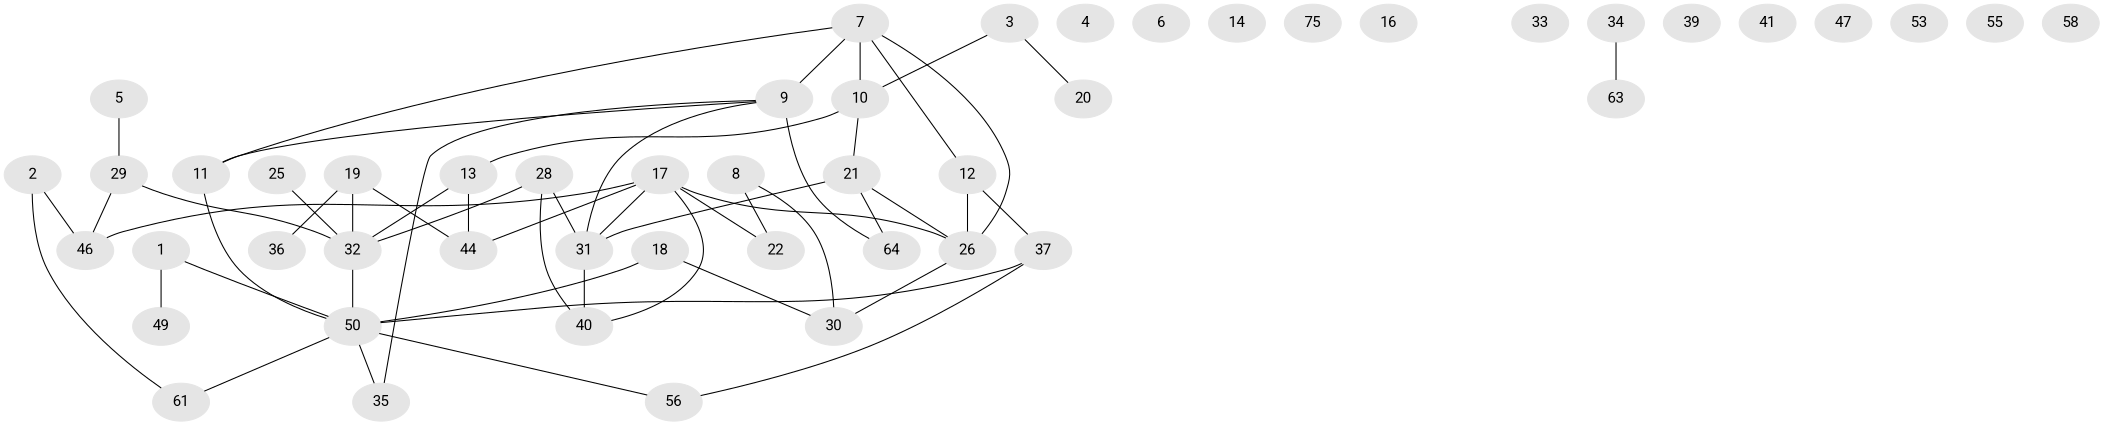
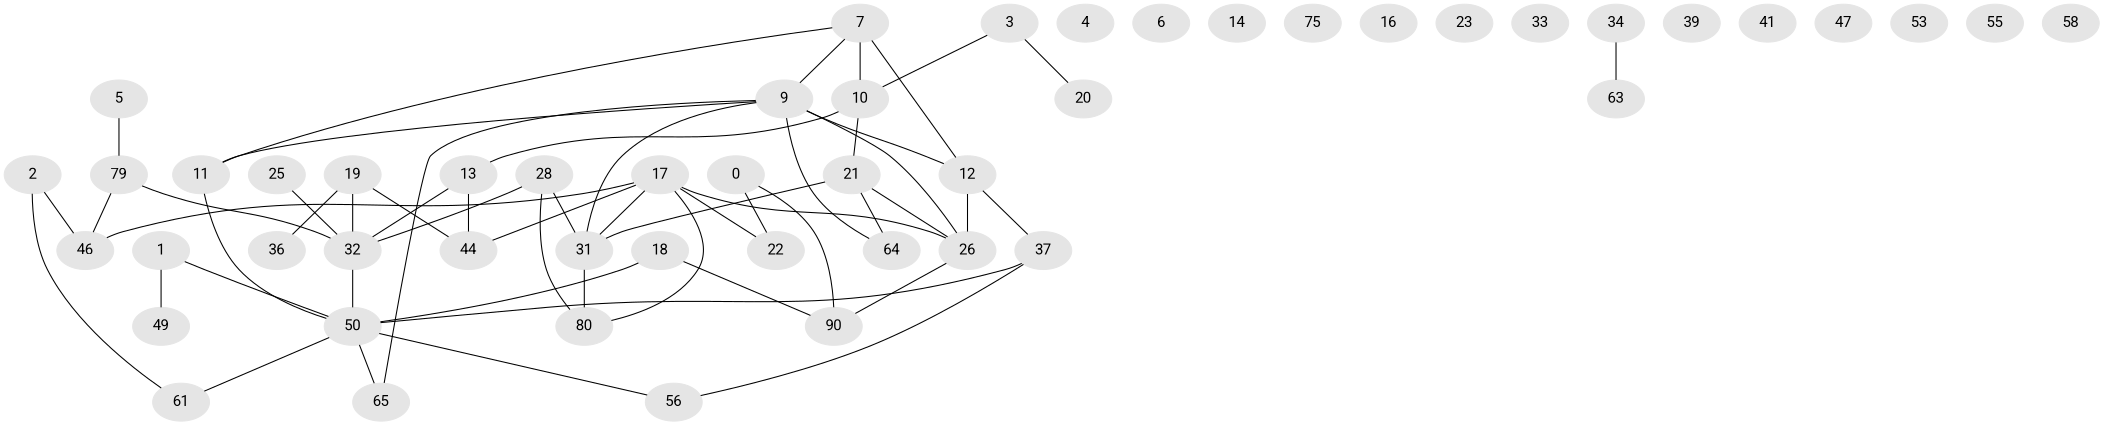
node "23": added
edge "7" -- "26": now "9" -- "26"
edge "9" -- "12": added
node "29": label "29" -> "79"
node "8": label "8" -> "0"
node "40": label "40" -> "80"
node "30": label "30" -> "90"
node "35": label "35" -> "65"
